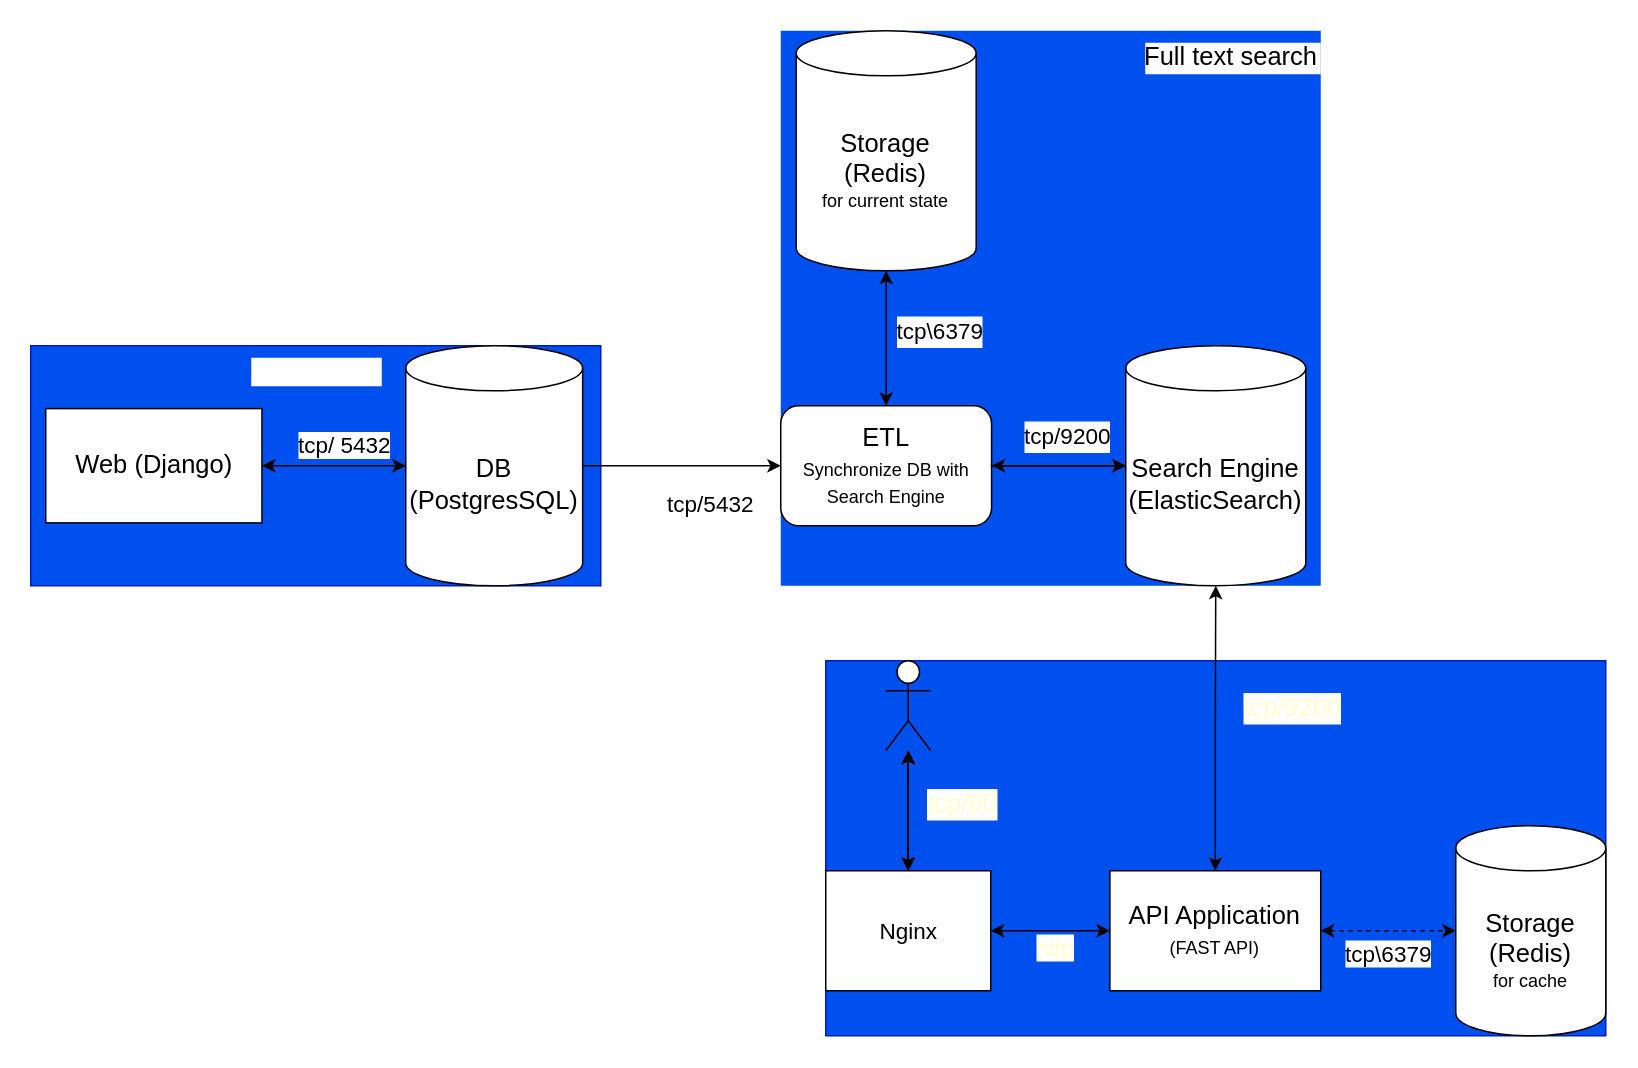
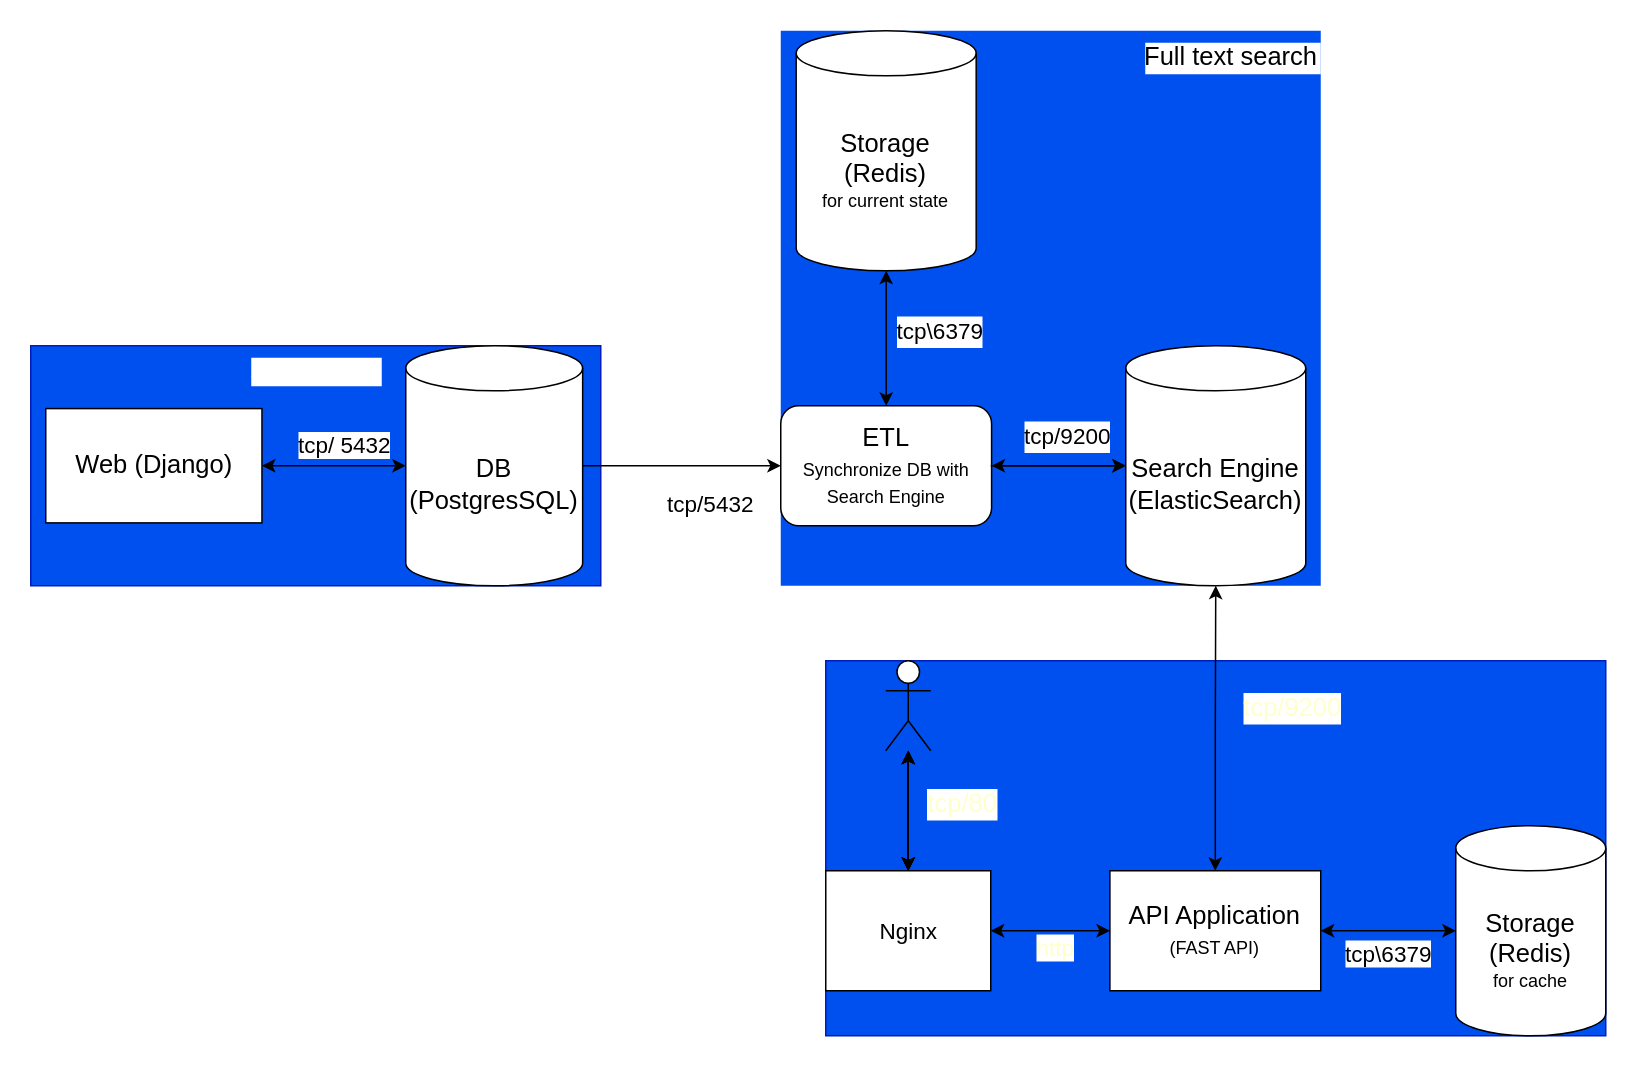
edge "API Application (FAST API)" -- "Storage (Redis) for cache": style dashed -> solid
